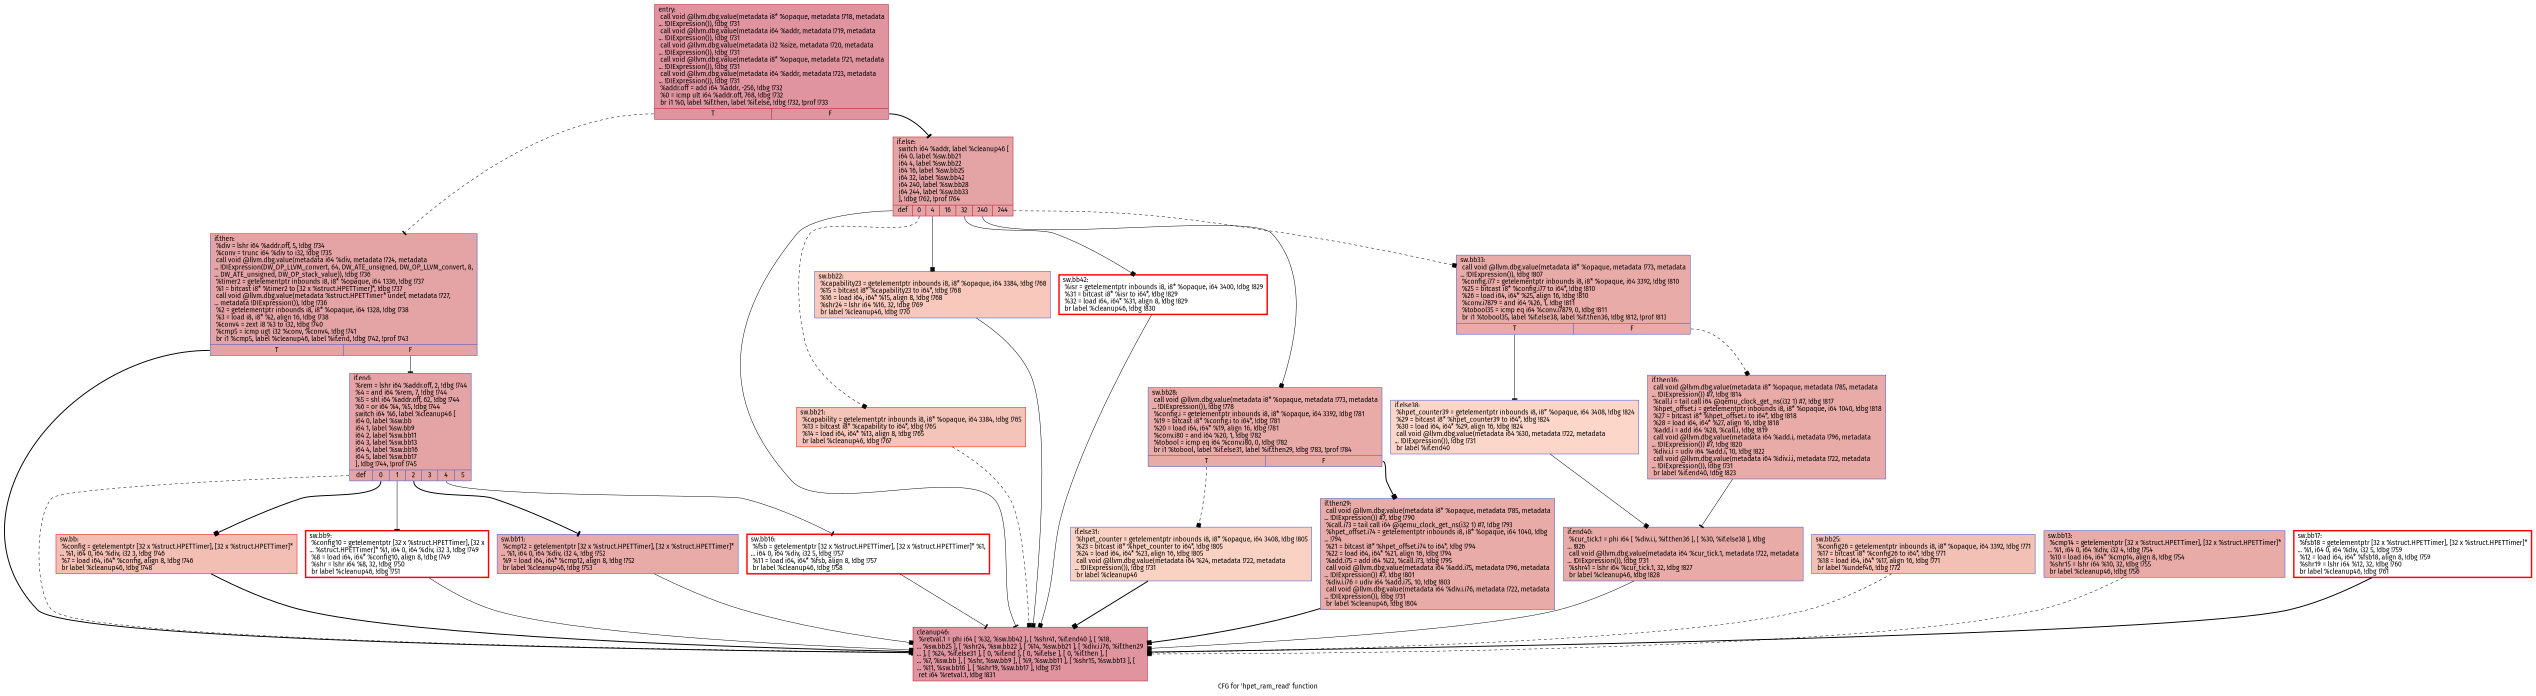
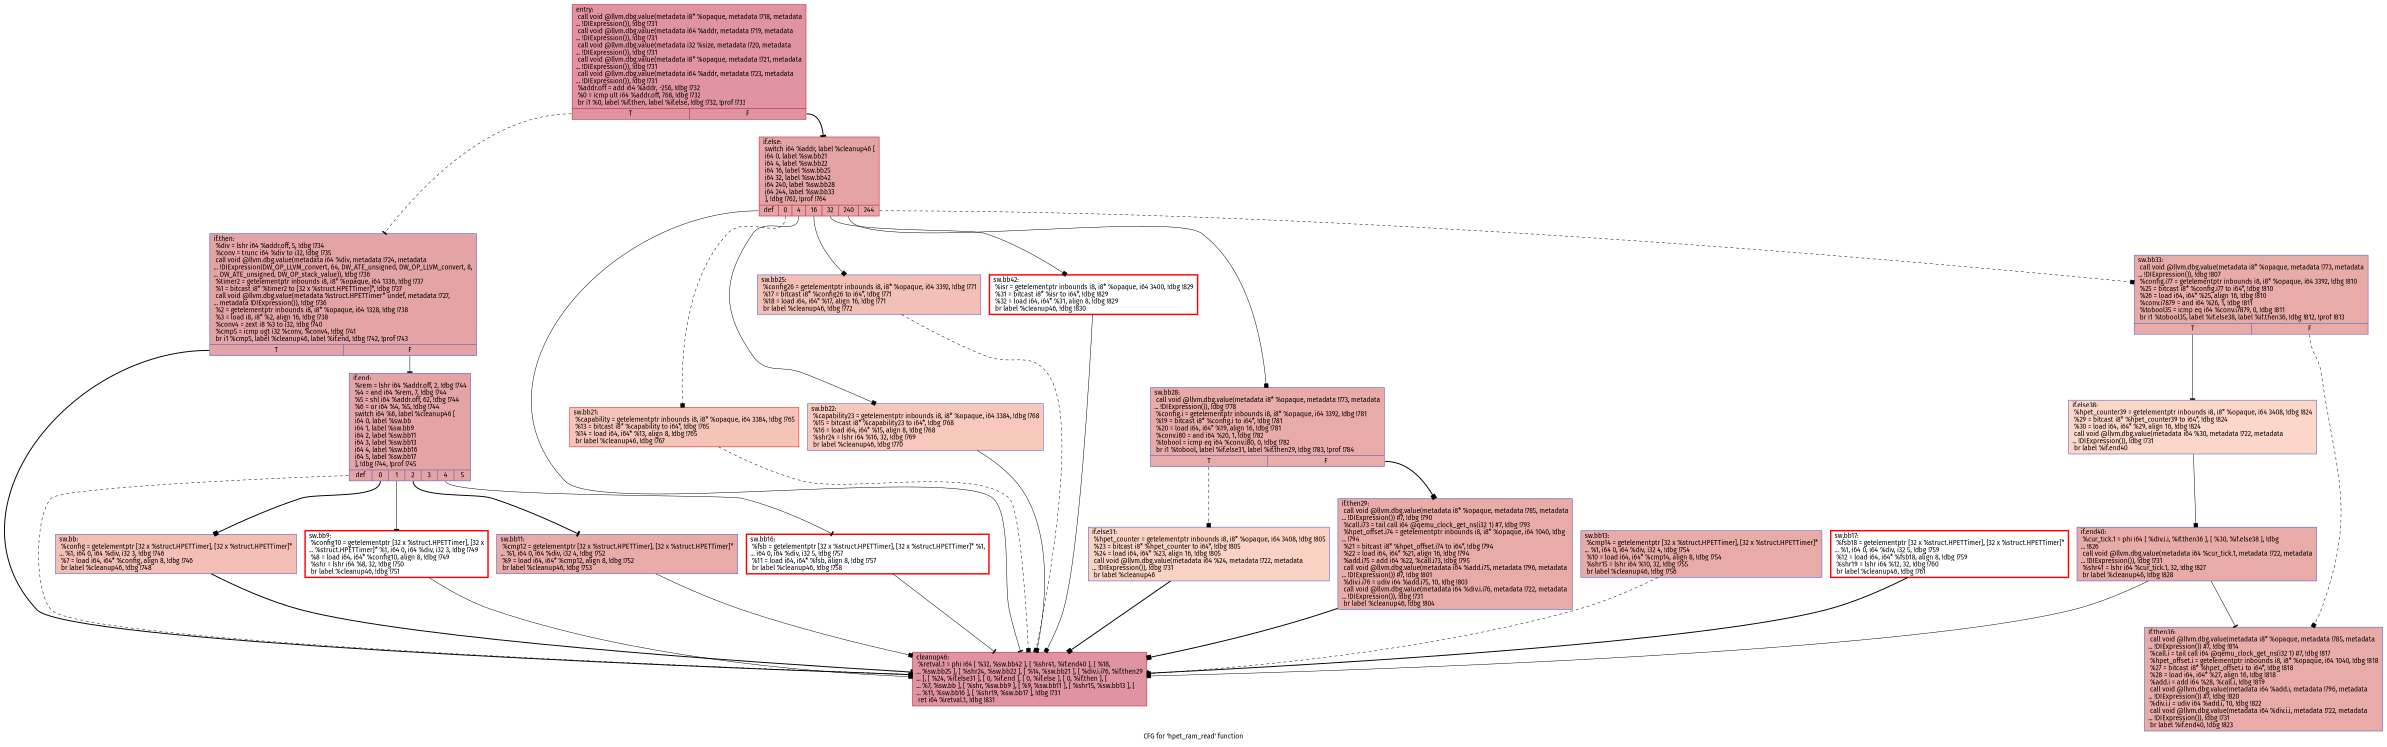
edge "if.else:" -> "sw.bb25:": added
edge "if.then36:" -> "if.end40:": reversed
node "sw.bb:": color red -> #3d50c3ff
node "sw.bb25:": text "br label %undef46, !dbg !772" -> "br label %cleanup46, !dbg !772"
